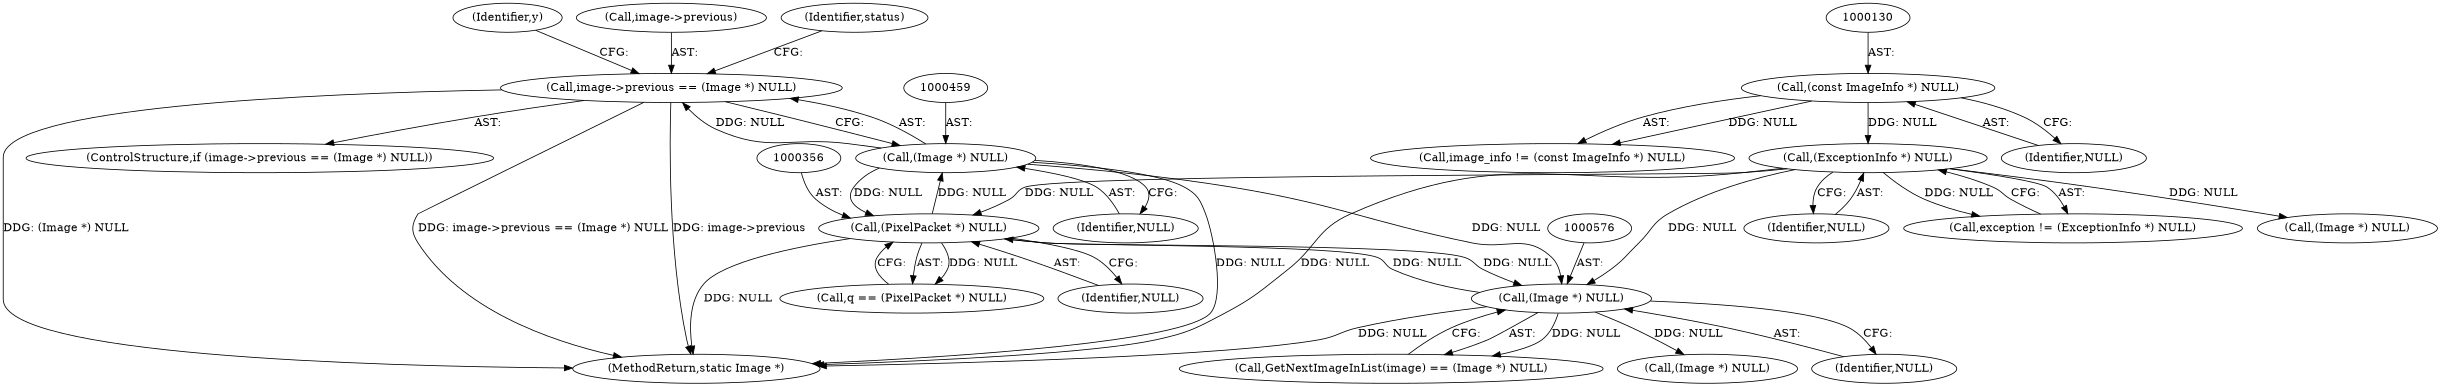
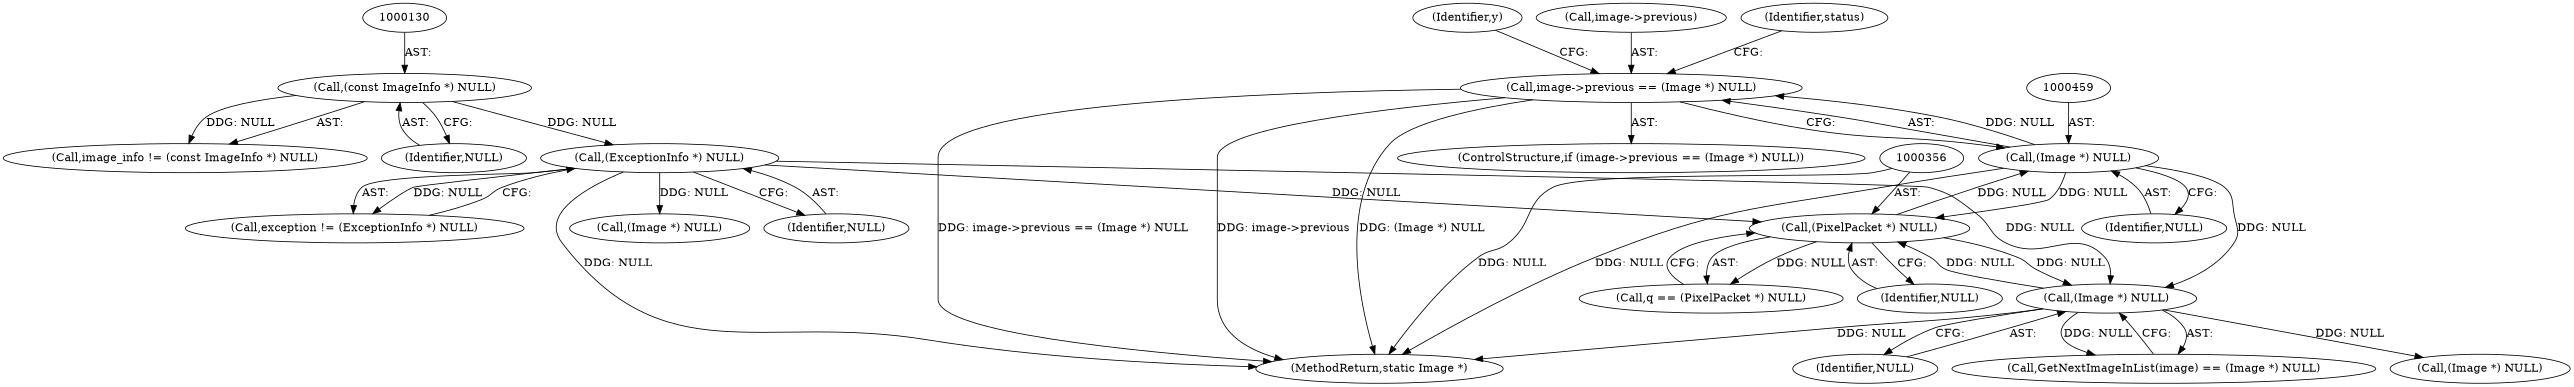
node "1000576": removed
edge "(Call,(PixelPacket *) NULL)" -> "(MethodReturn,static Image *)": now "1000356" -> "(MethodReturn,static Image *)"
